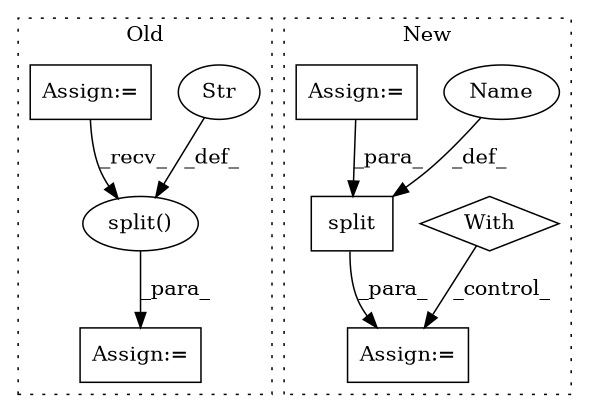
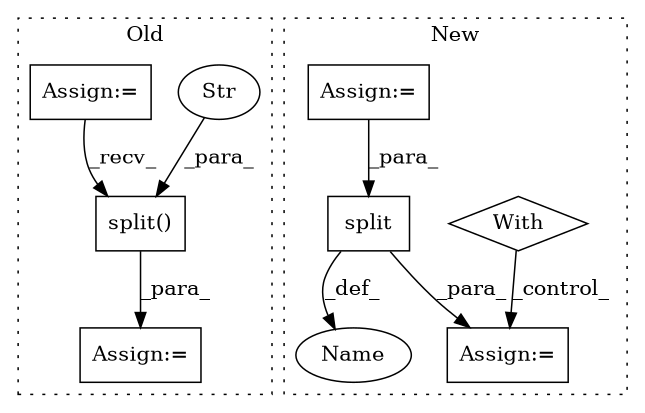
edge "Name" -> "split": reversed
edge "Str" -> "split()": label "_def_" -> "_para_"
node "split()": shape ellipse -> box
